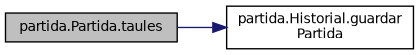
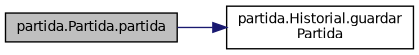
node "partida.Partida.taules": label "partida.Partida.taules" -> "partida.Partida.partida"
